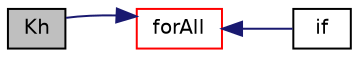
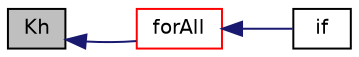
edge "Kh" -> "forAll": reversed
